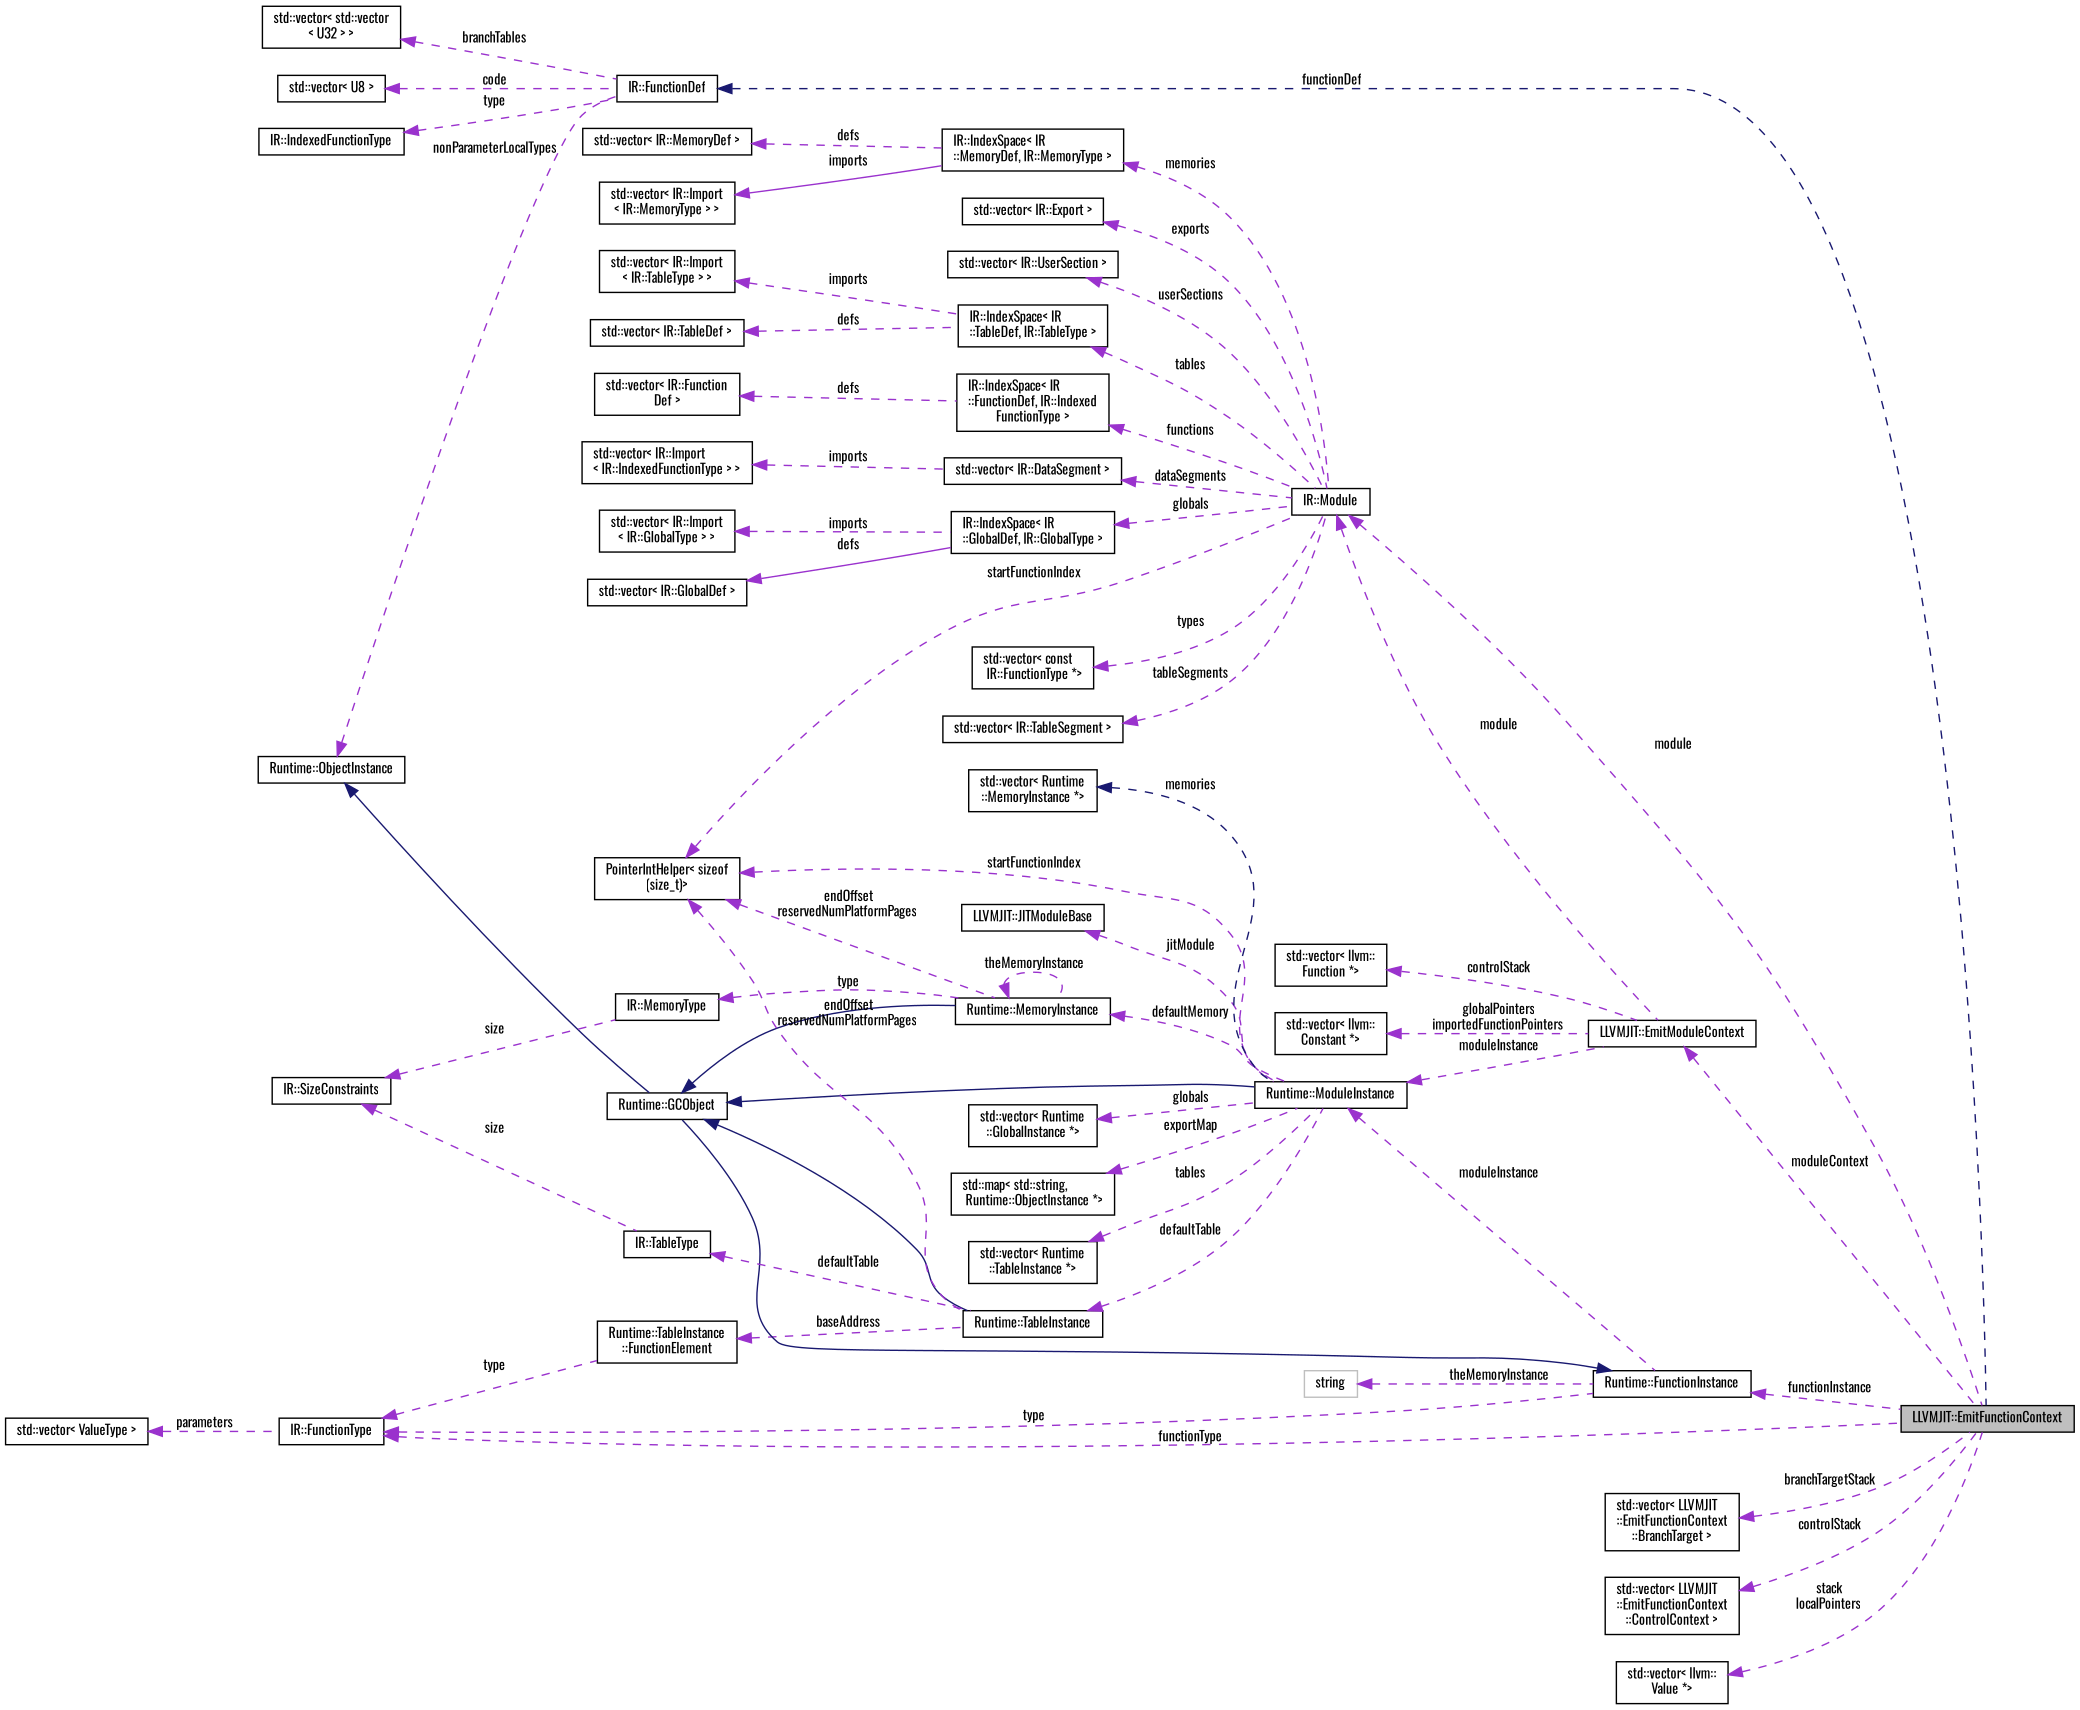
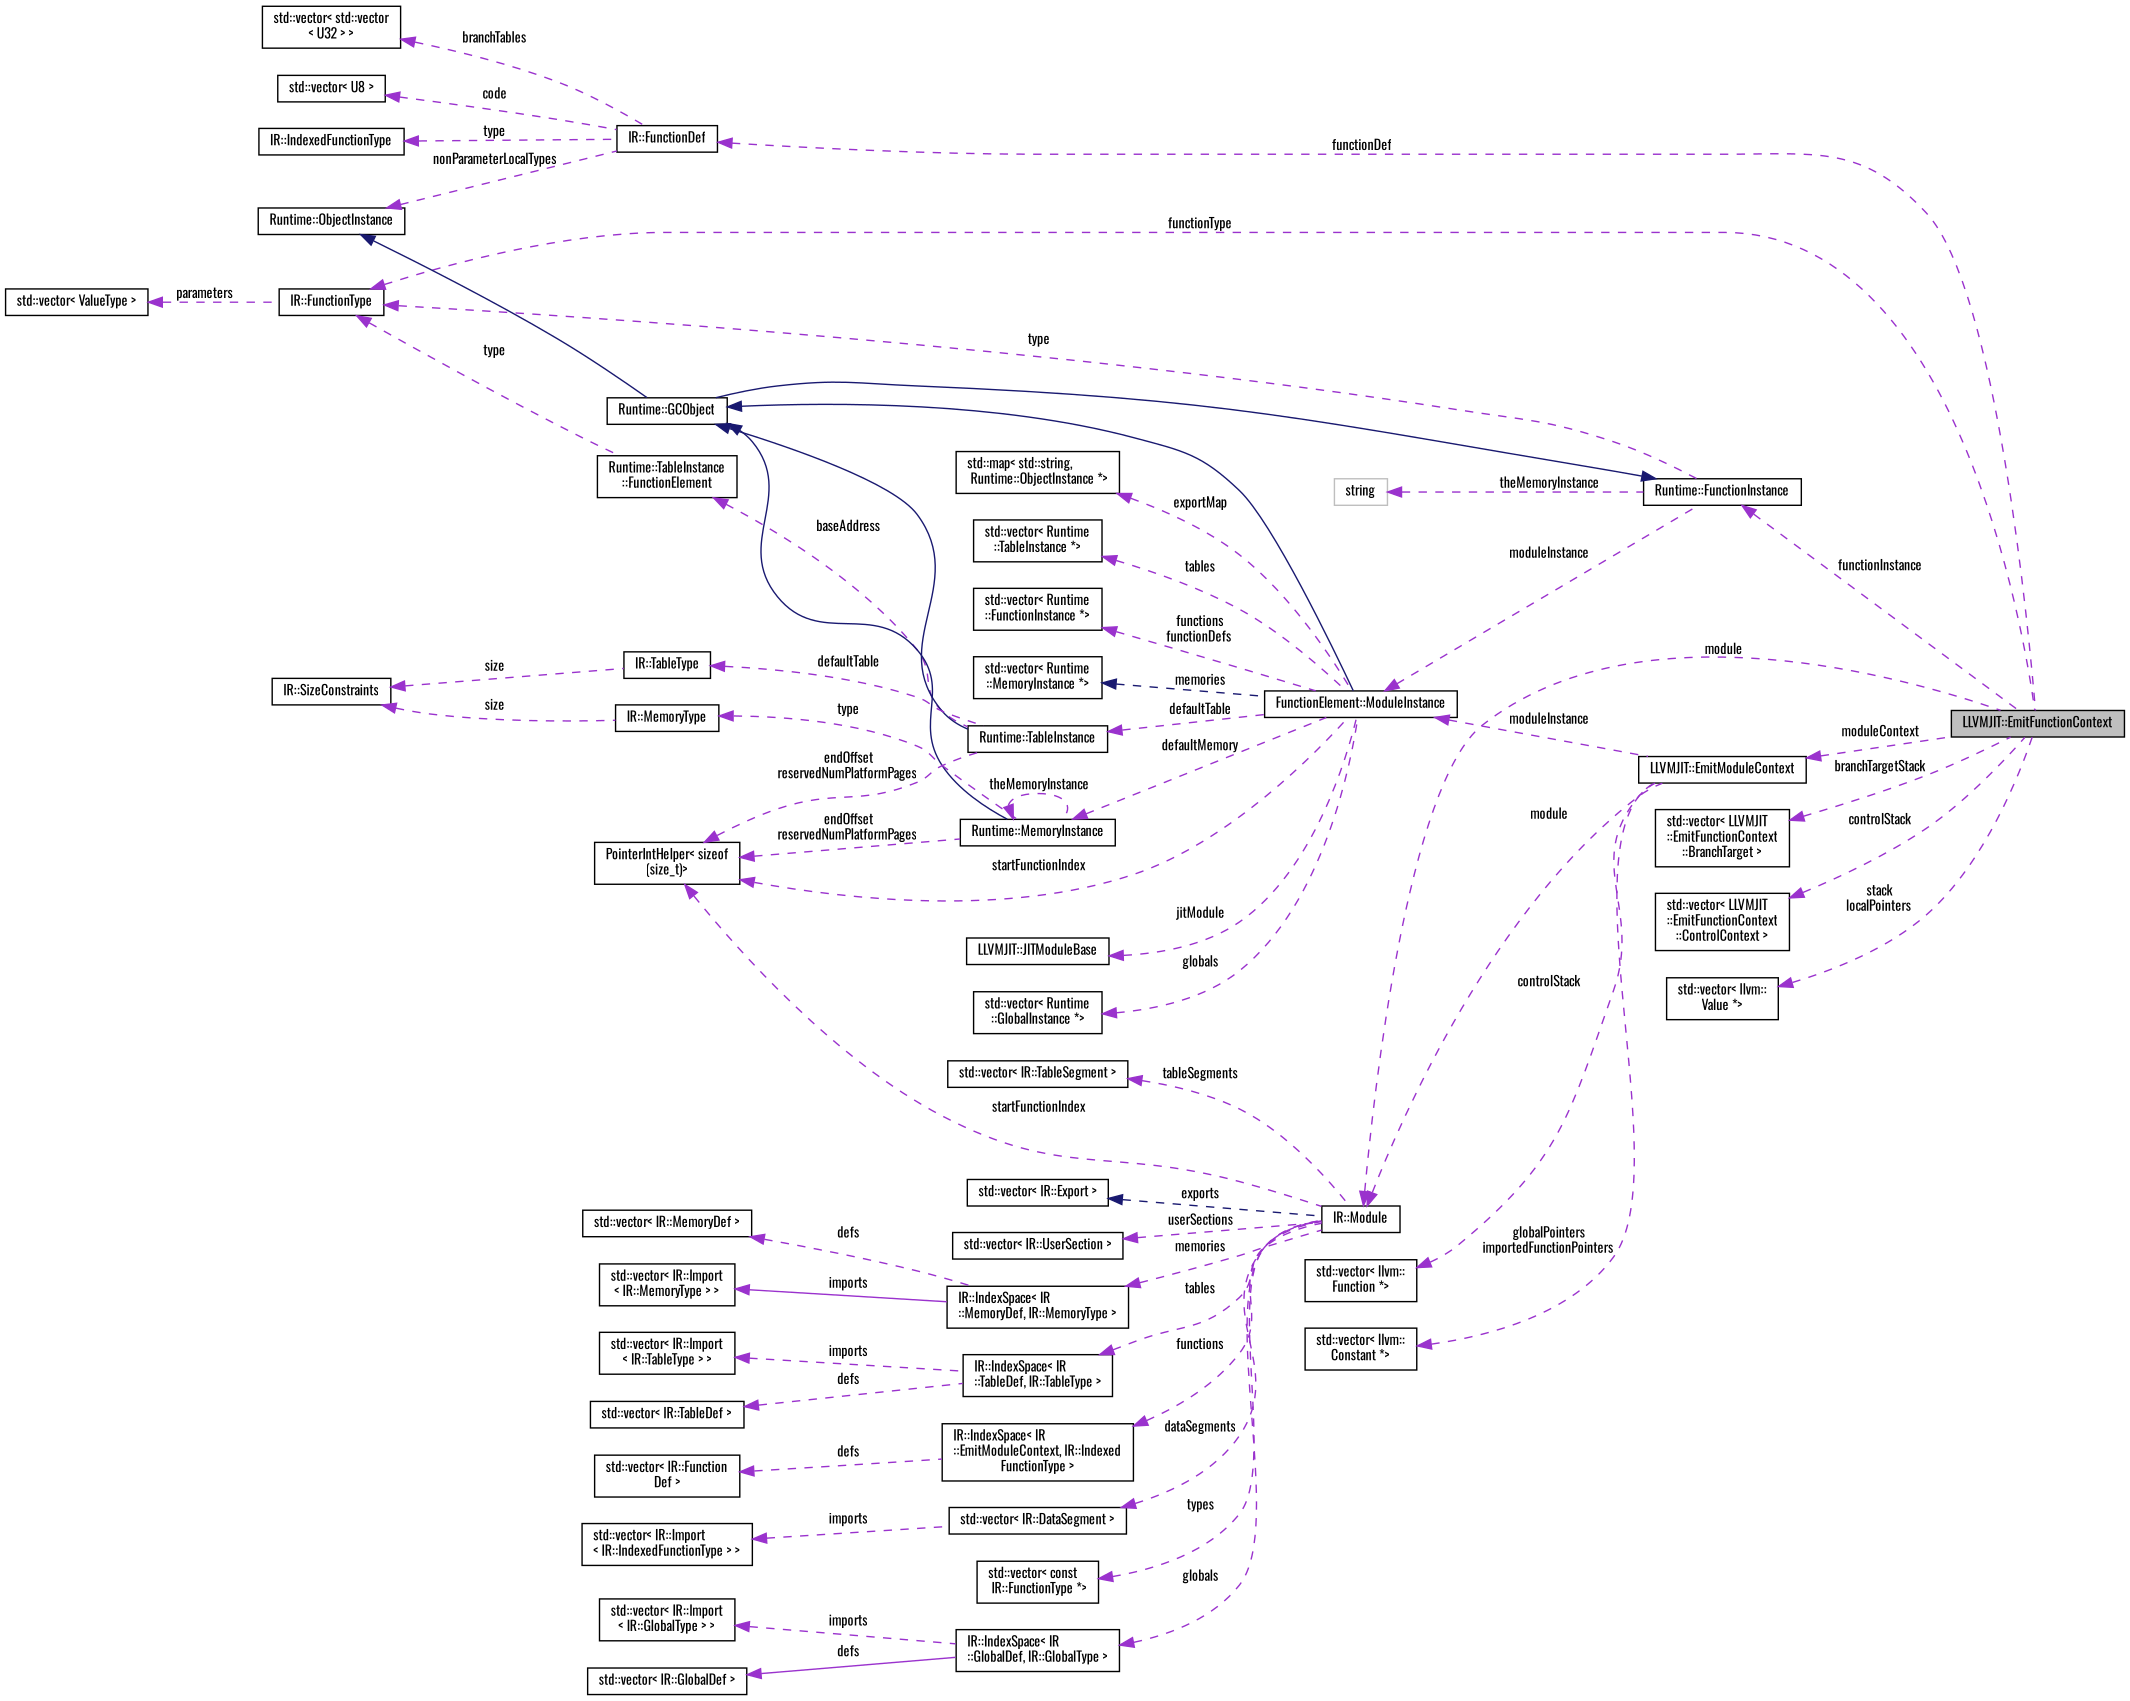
edge "LLVMJIT::EmitFunctionContext" -> "IR::FunctionDef": color midnightblue -> darkorchid3
edge "IR::Module" -> "std::vector< IR::Export >": color darkorchid3 -> midnightblue
node "IR::IndexSpace< IR ::FunctionDef, IR::Indexed FunctionType >": label "IR::IndexSpace< IR ::FunctionDef, IR::Indexed FunctionType >" -> "IR::IndexSpace< IR ::EmitModuleContext, IR::Indexed FunctionType >"
node "std::vector< Runtime ::FunctionInstance *>": added
node "Runtime::ModuleInstance": label "Runtime::ModuleInstance" -> "FunctionElement::ModuleInstance"
